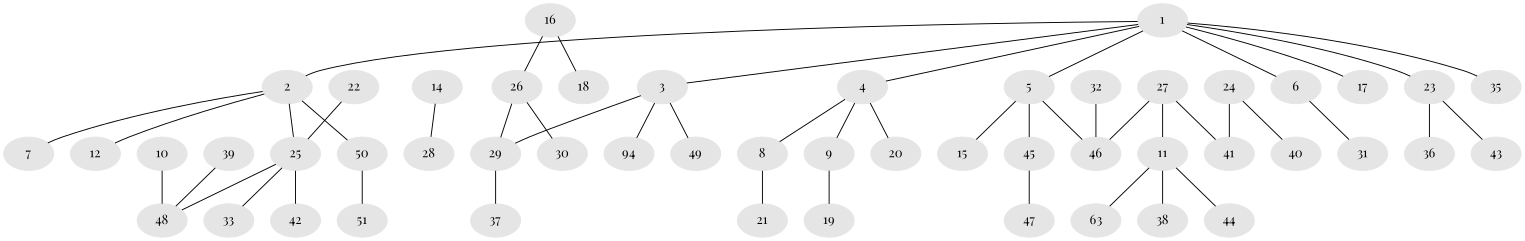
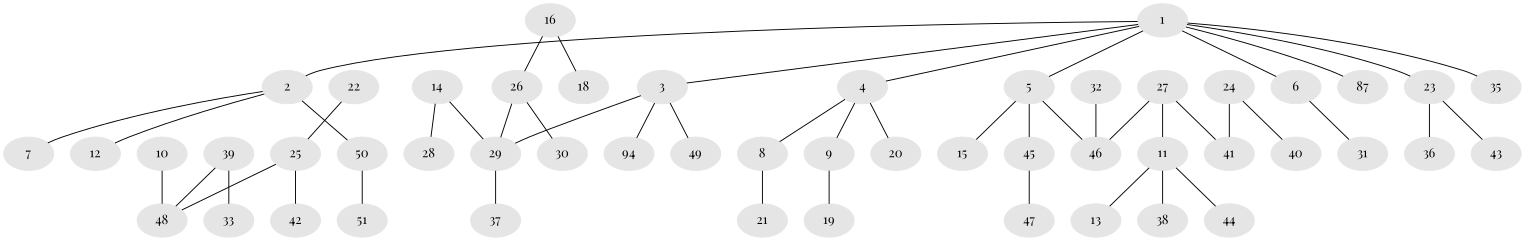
node "17": label "17" -> "87"
edge "2" -- "25": removed
edge "14" -- "29": added
edge "25" -- "33": now "39" -- "33"
node "63": label "63" -> "13"
